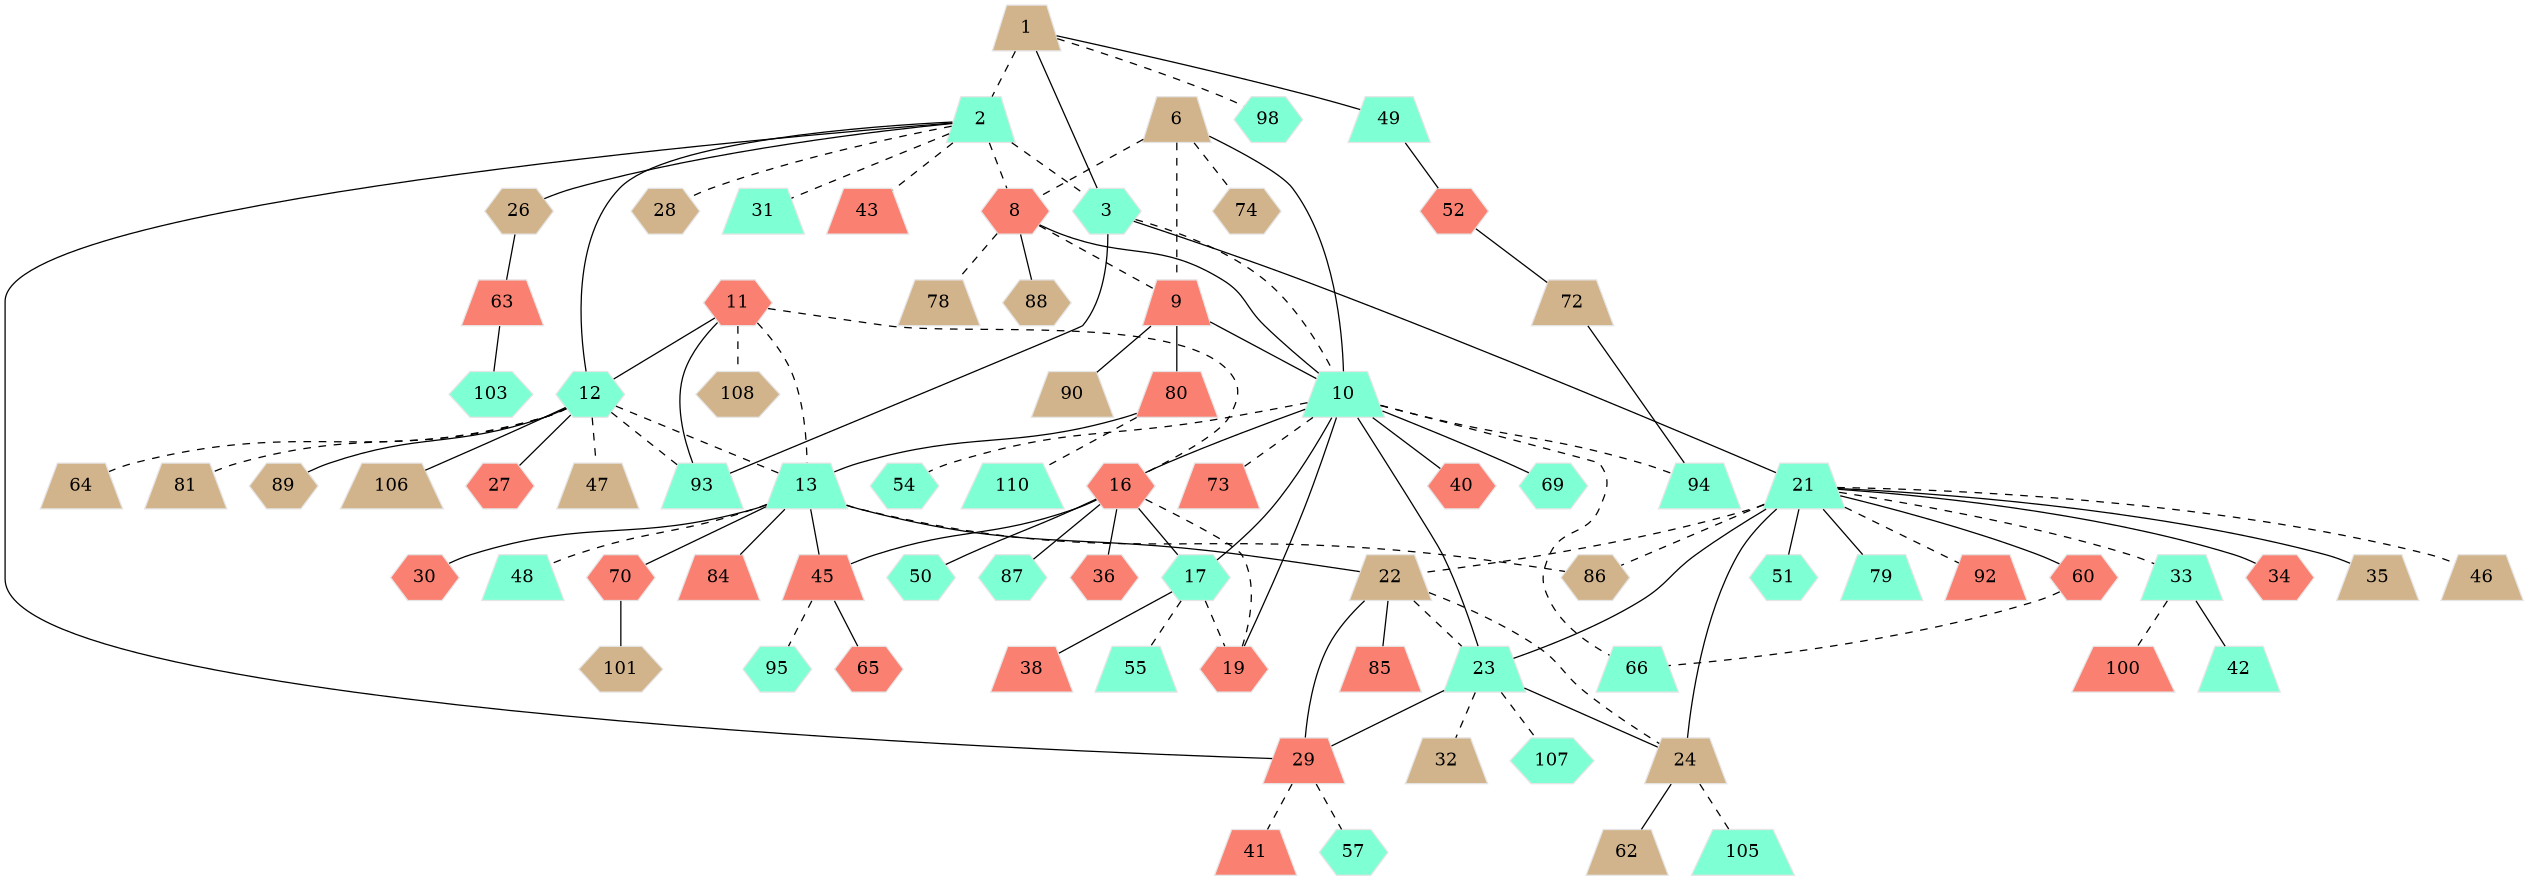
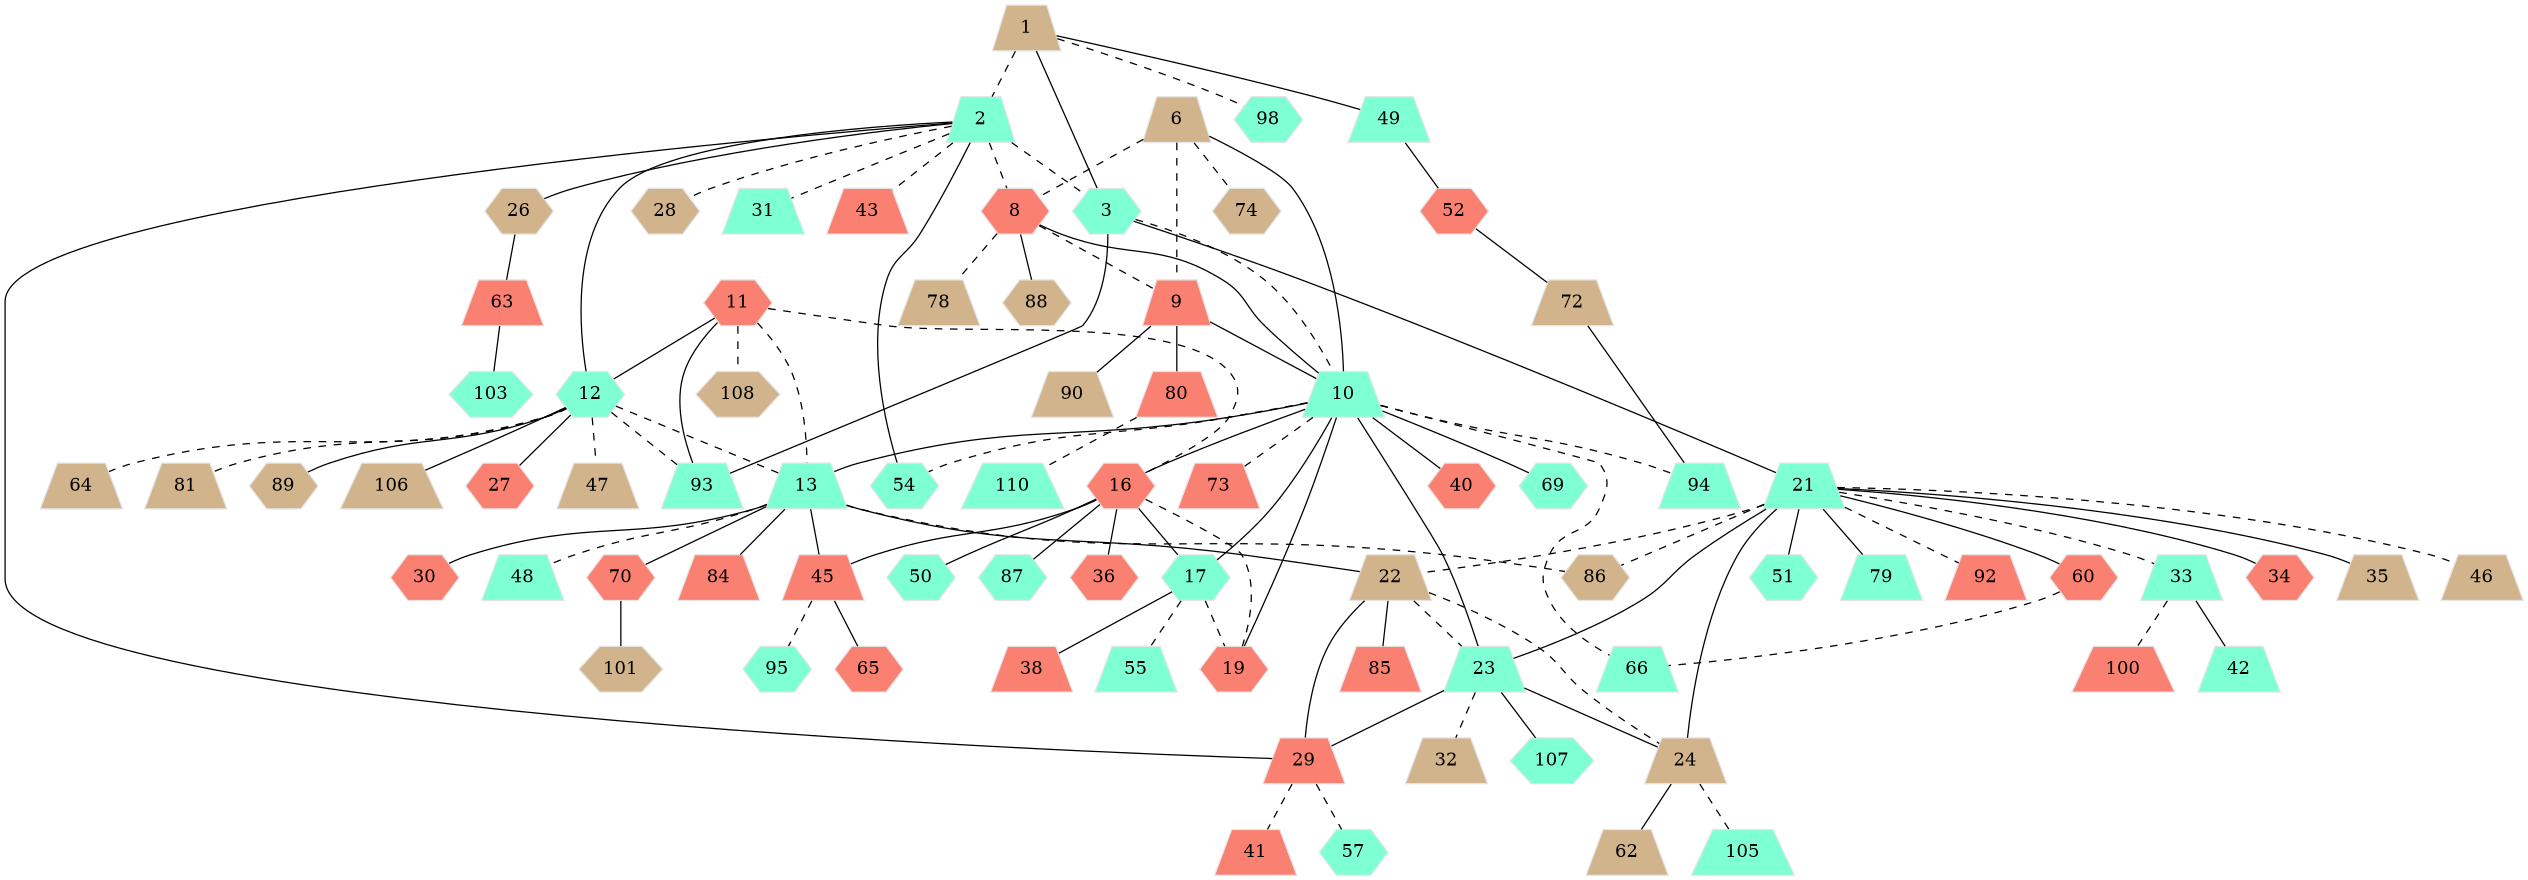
edge "2" -- "54": added
edge "80" -- "13": now "10" -- "13"
edge "23" -- "107": style dashed -> solid
